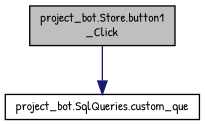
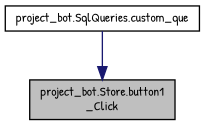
edge "project_bot.Store.button1 _Click" -> "project_bot.SqlQueries.custom_que": reversed
